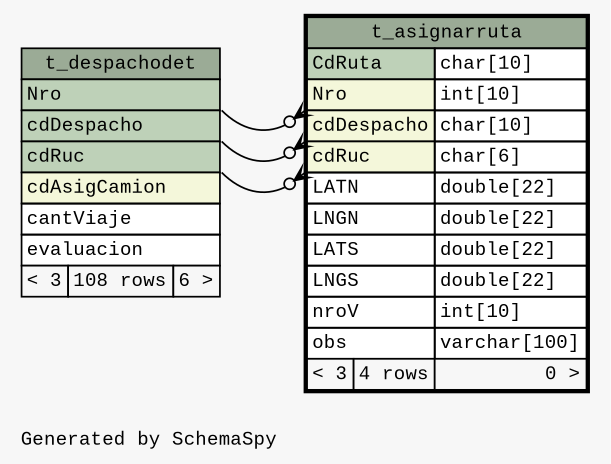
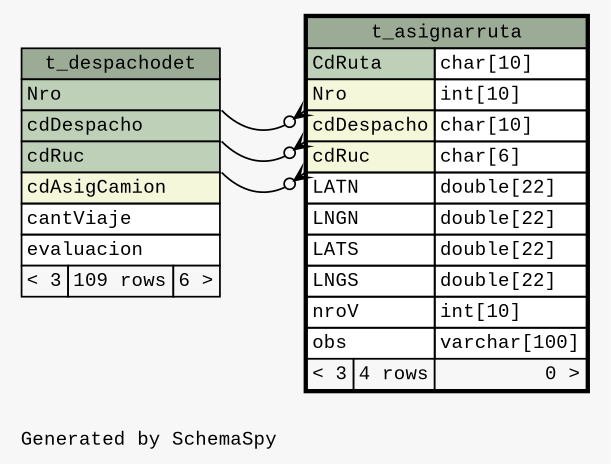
node "t_despachodet": text "108 rows" -> "109 rows"
